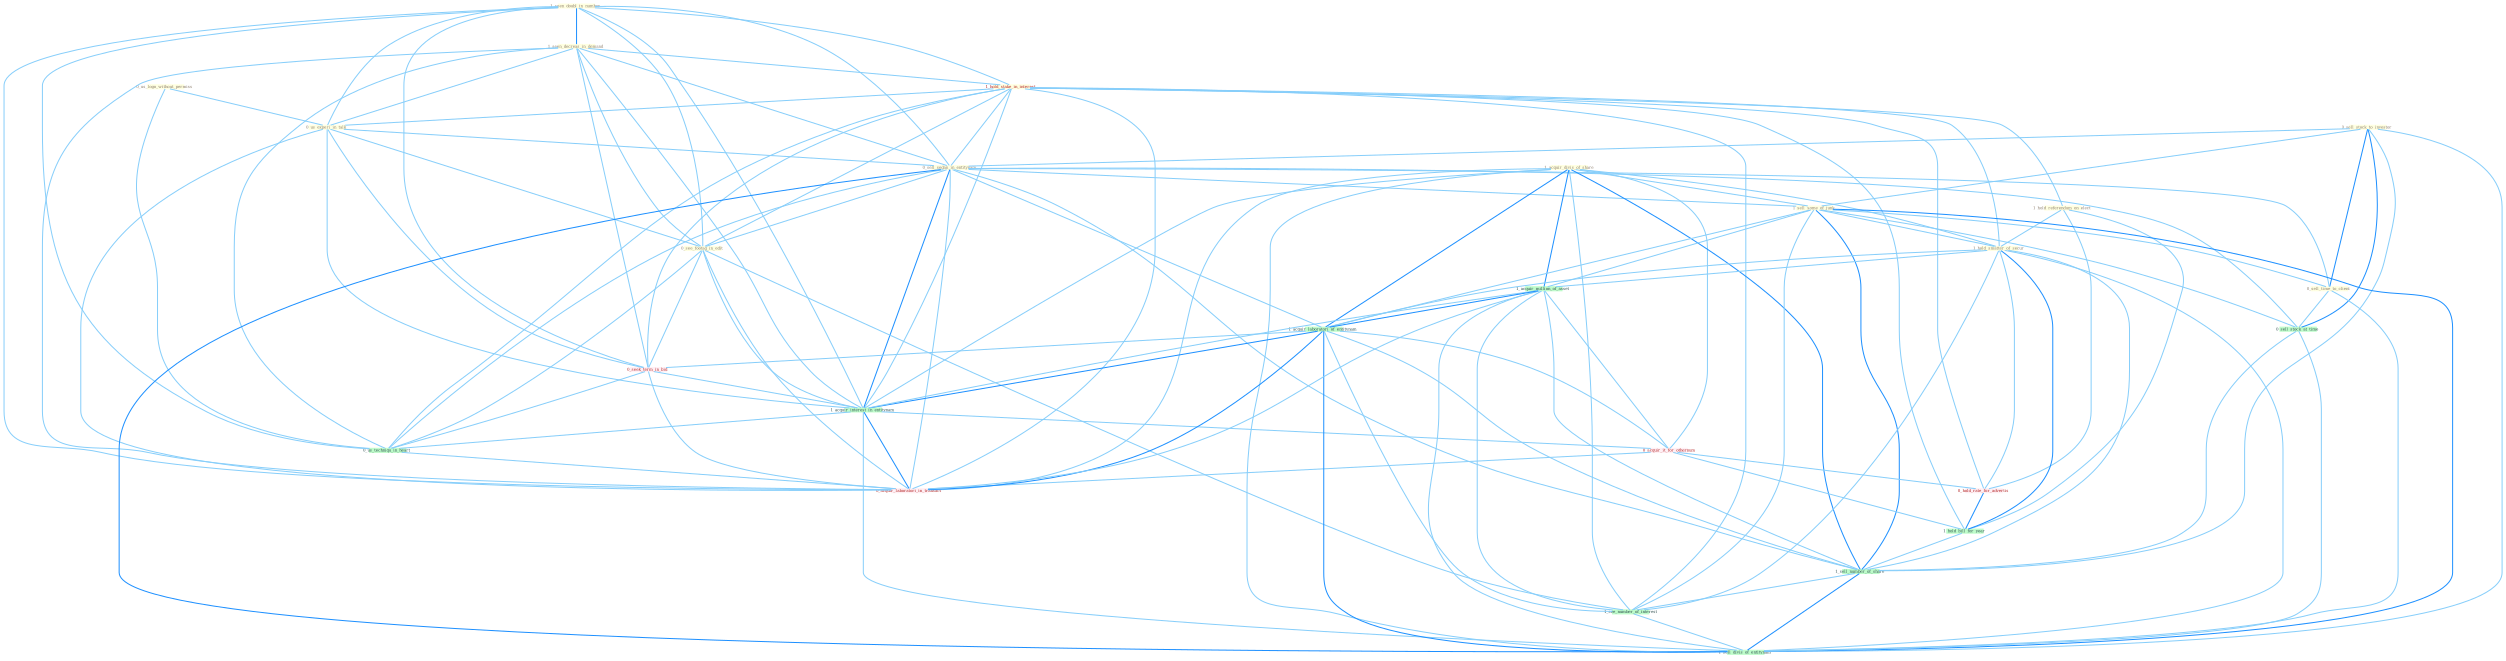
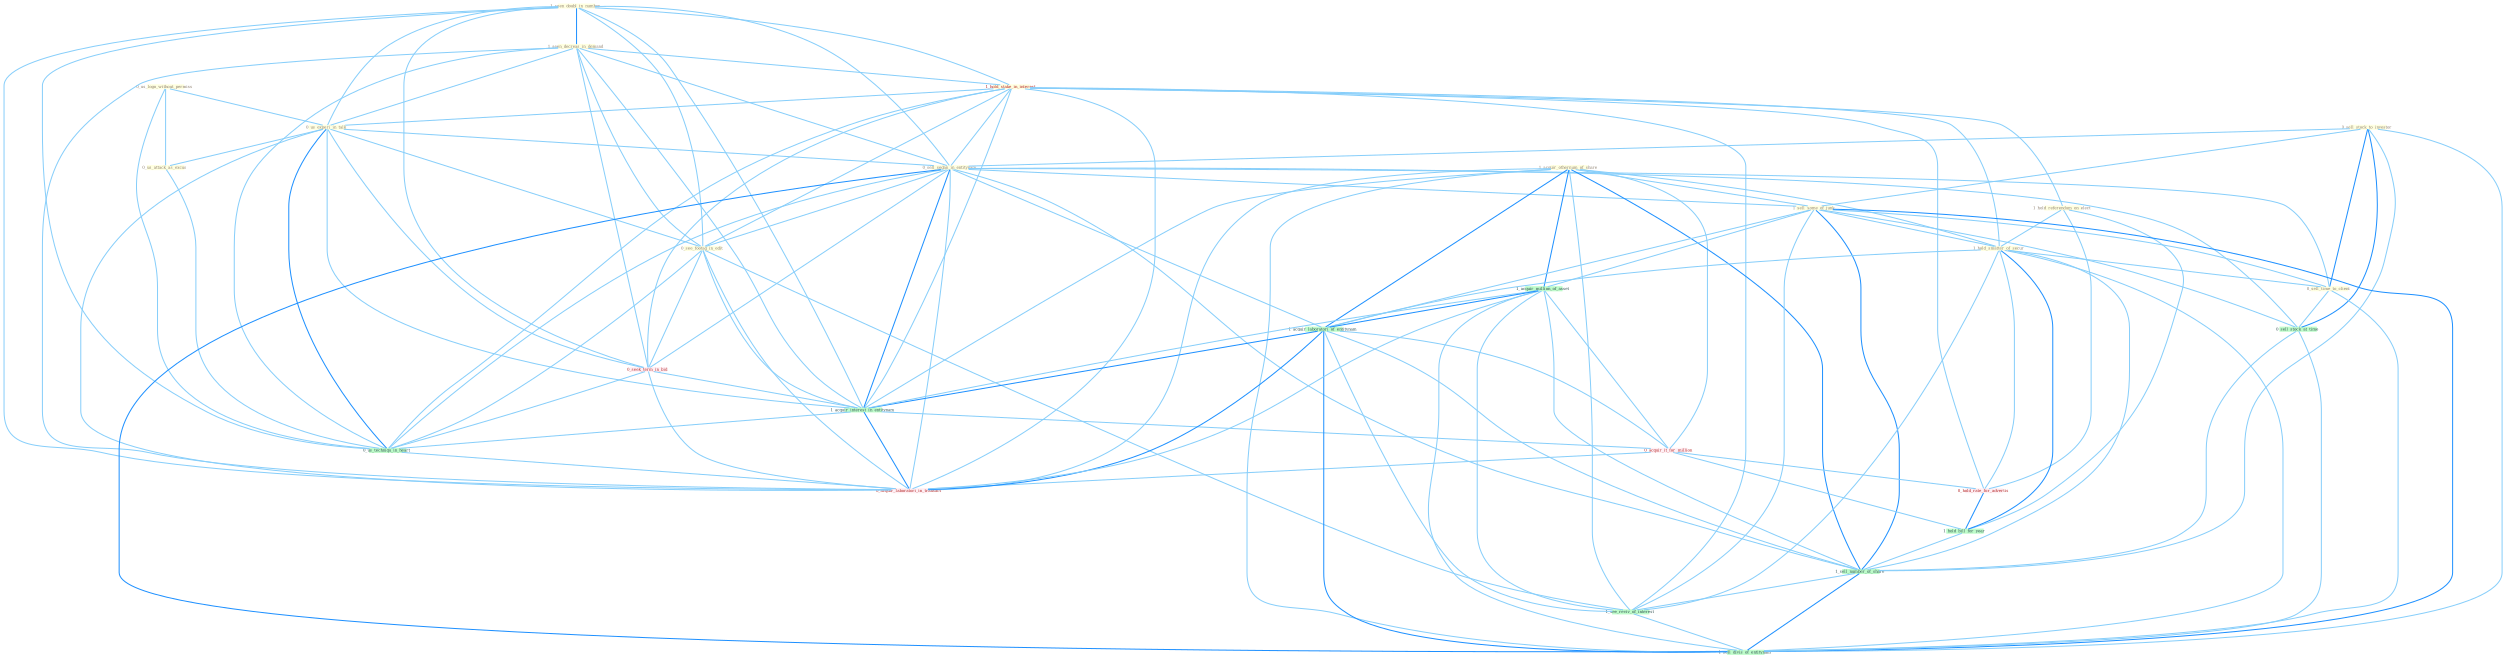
edge "1_hold_stake_in_interest" -- "1_hold_bill_for_year": removed
node "0_us_attack_as_excus": added
node "1_acquir_divis_of_share": label "1_acquir_divis_of_share" -> "1_acquir_othernum_of_share"
edge "1_hold_smatter_of_secur" -- "1_acquir_million_of_asset": now "1_hold_smatter_of_secur" -- "0_sell_time_to_client"
edge "0_us_experi_in_talk" -- "0_us_techniqu_in_heart": added
edge "1_acquir_laboratori_of_entitynam" -- "0_seek_term_in_bid": now "0_sell_sedan_in_entitynam" -- "0_seek_term_in_bid"
node "0_acquir_it_for_othernum": label "0_acquir_it_for_othernum" -> "0_acquir_it_for_million"
node "1_see_number_of_interest": label "1_see_number_of_interest" -> "1_see_reviv_of_interest"
edge "1_acquir_interest_in_entitynam" -- "1_sell_divis_of_entitynam": removed
